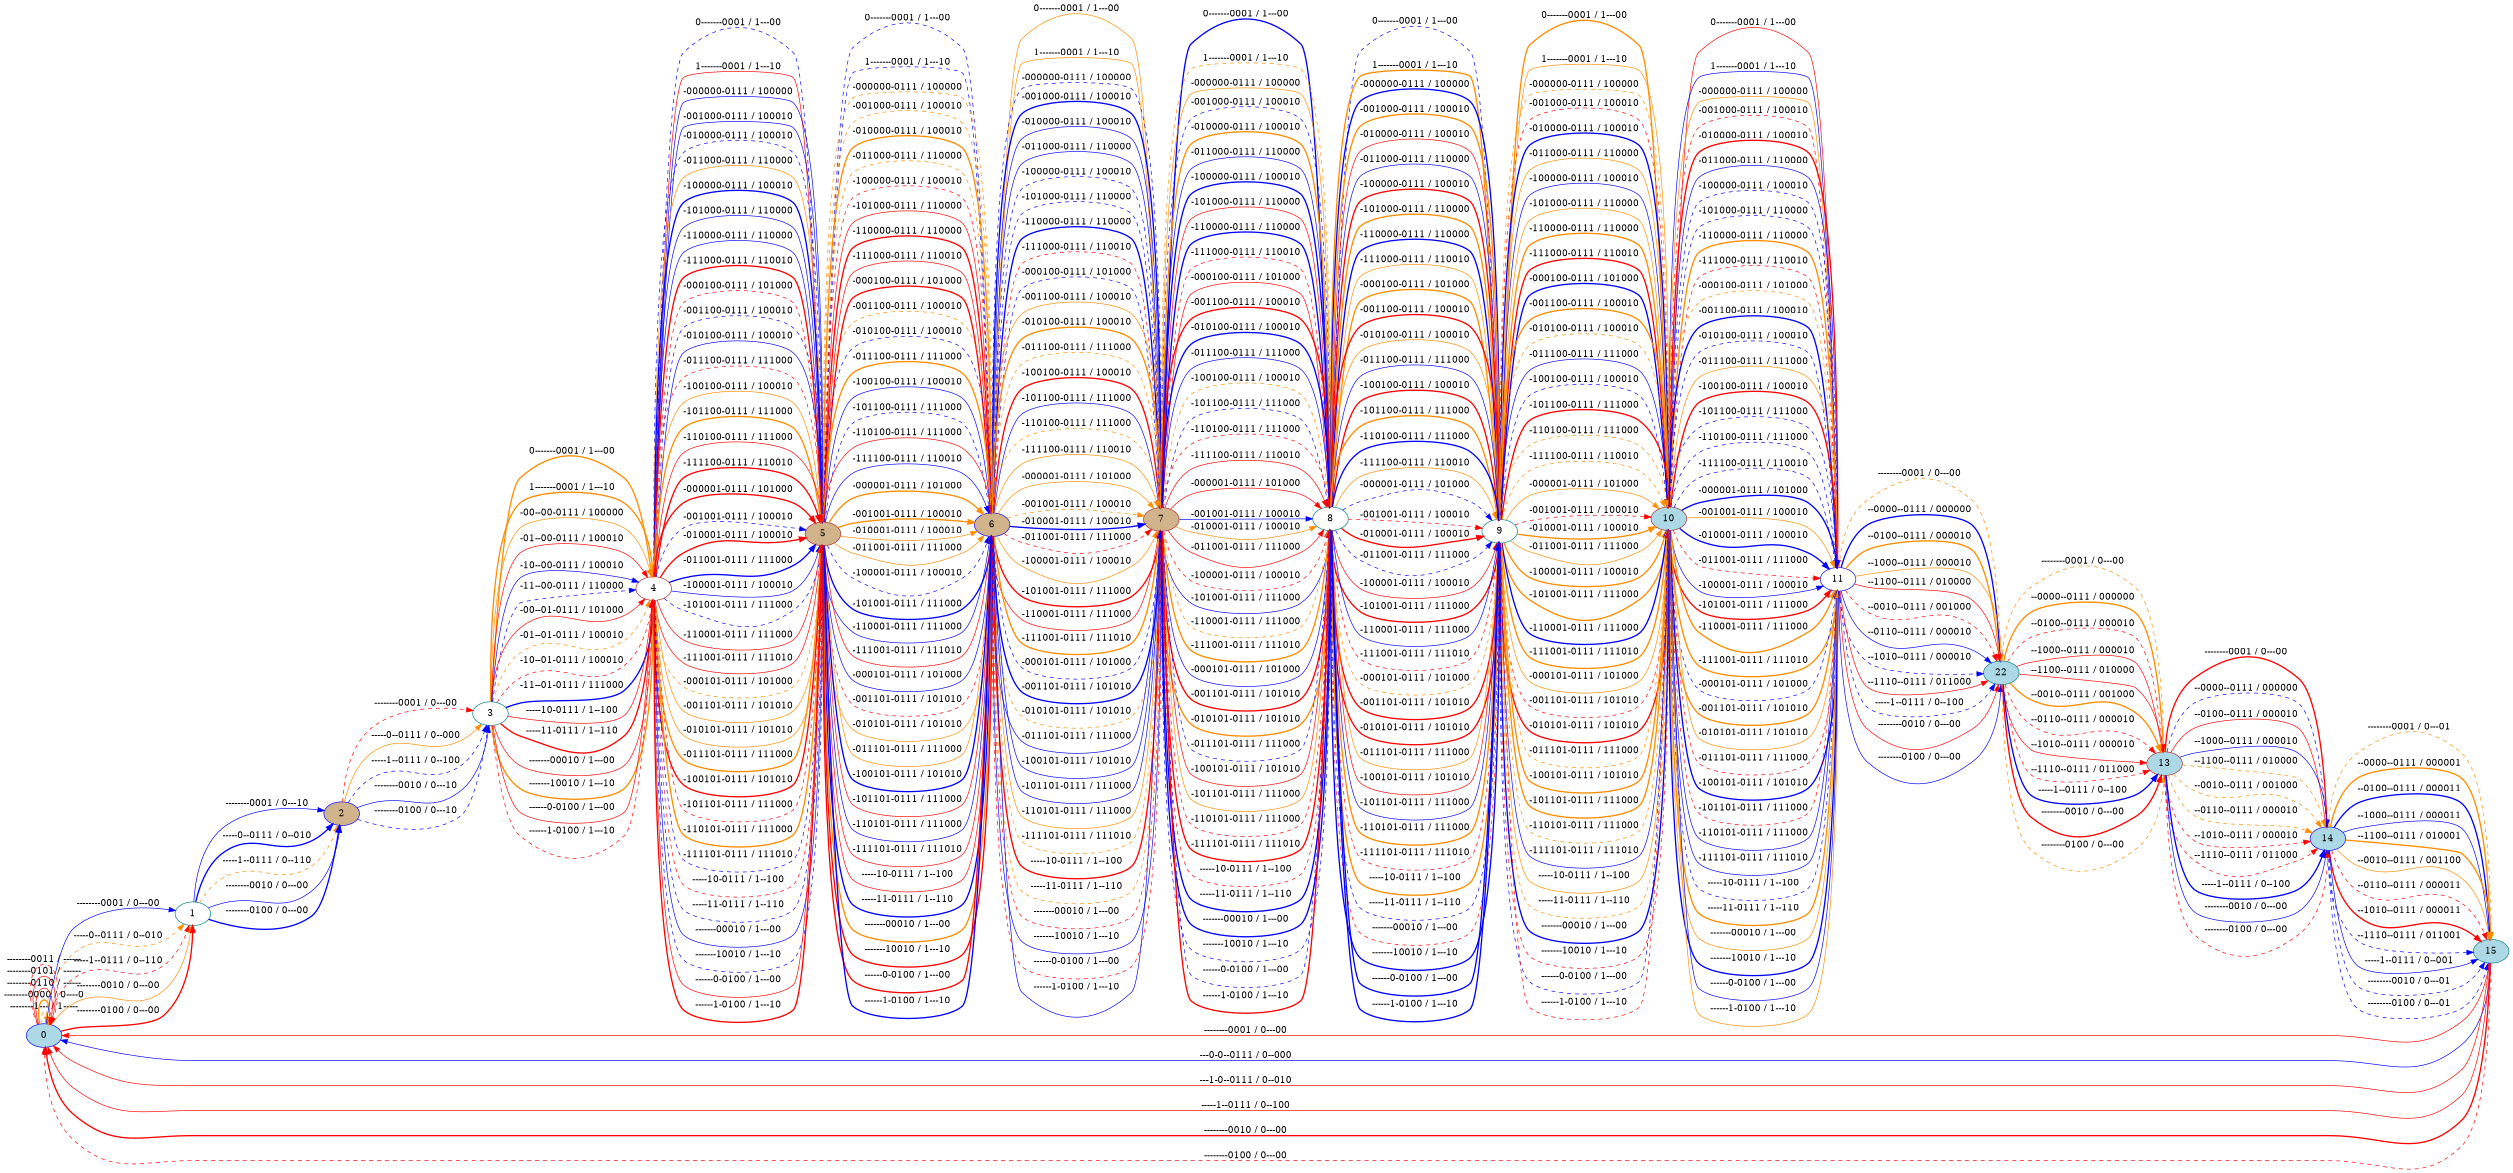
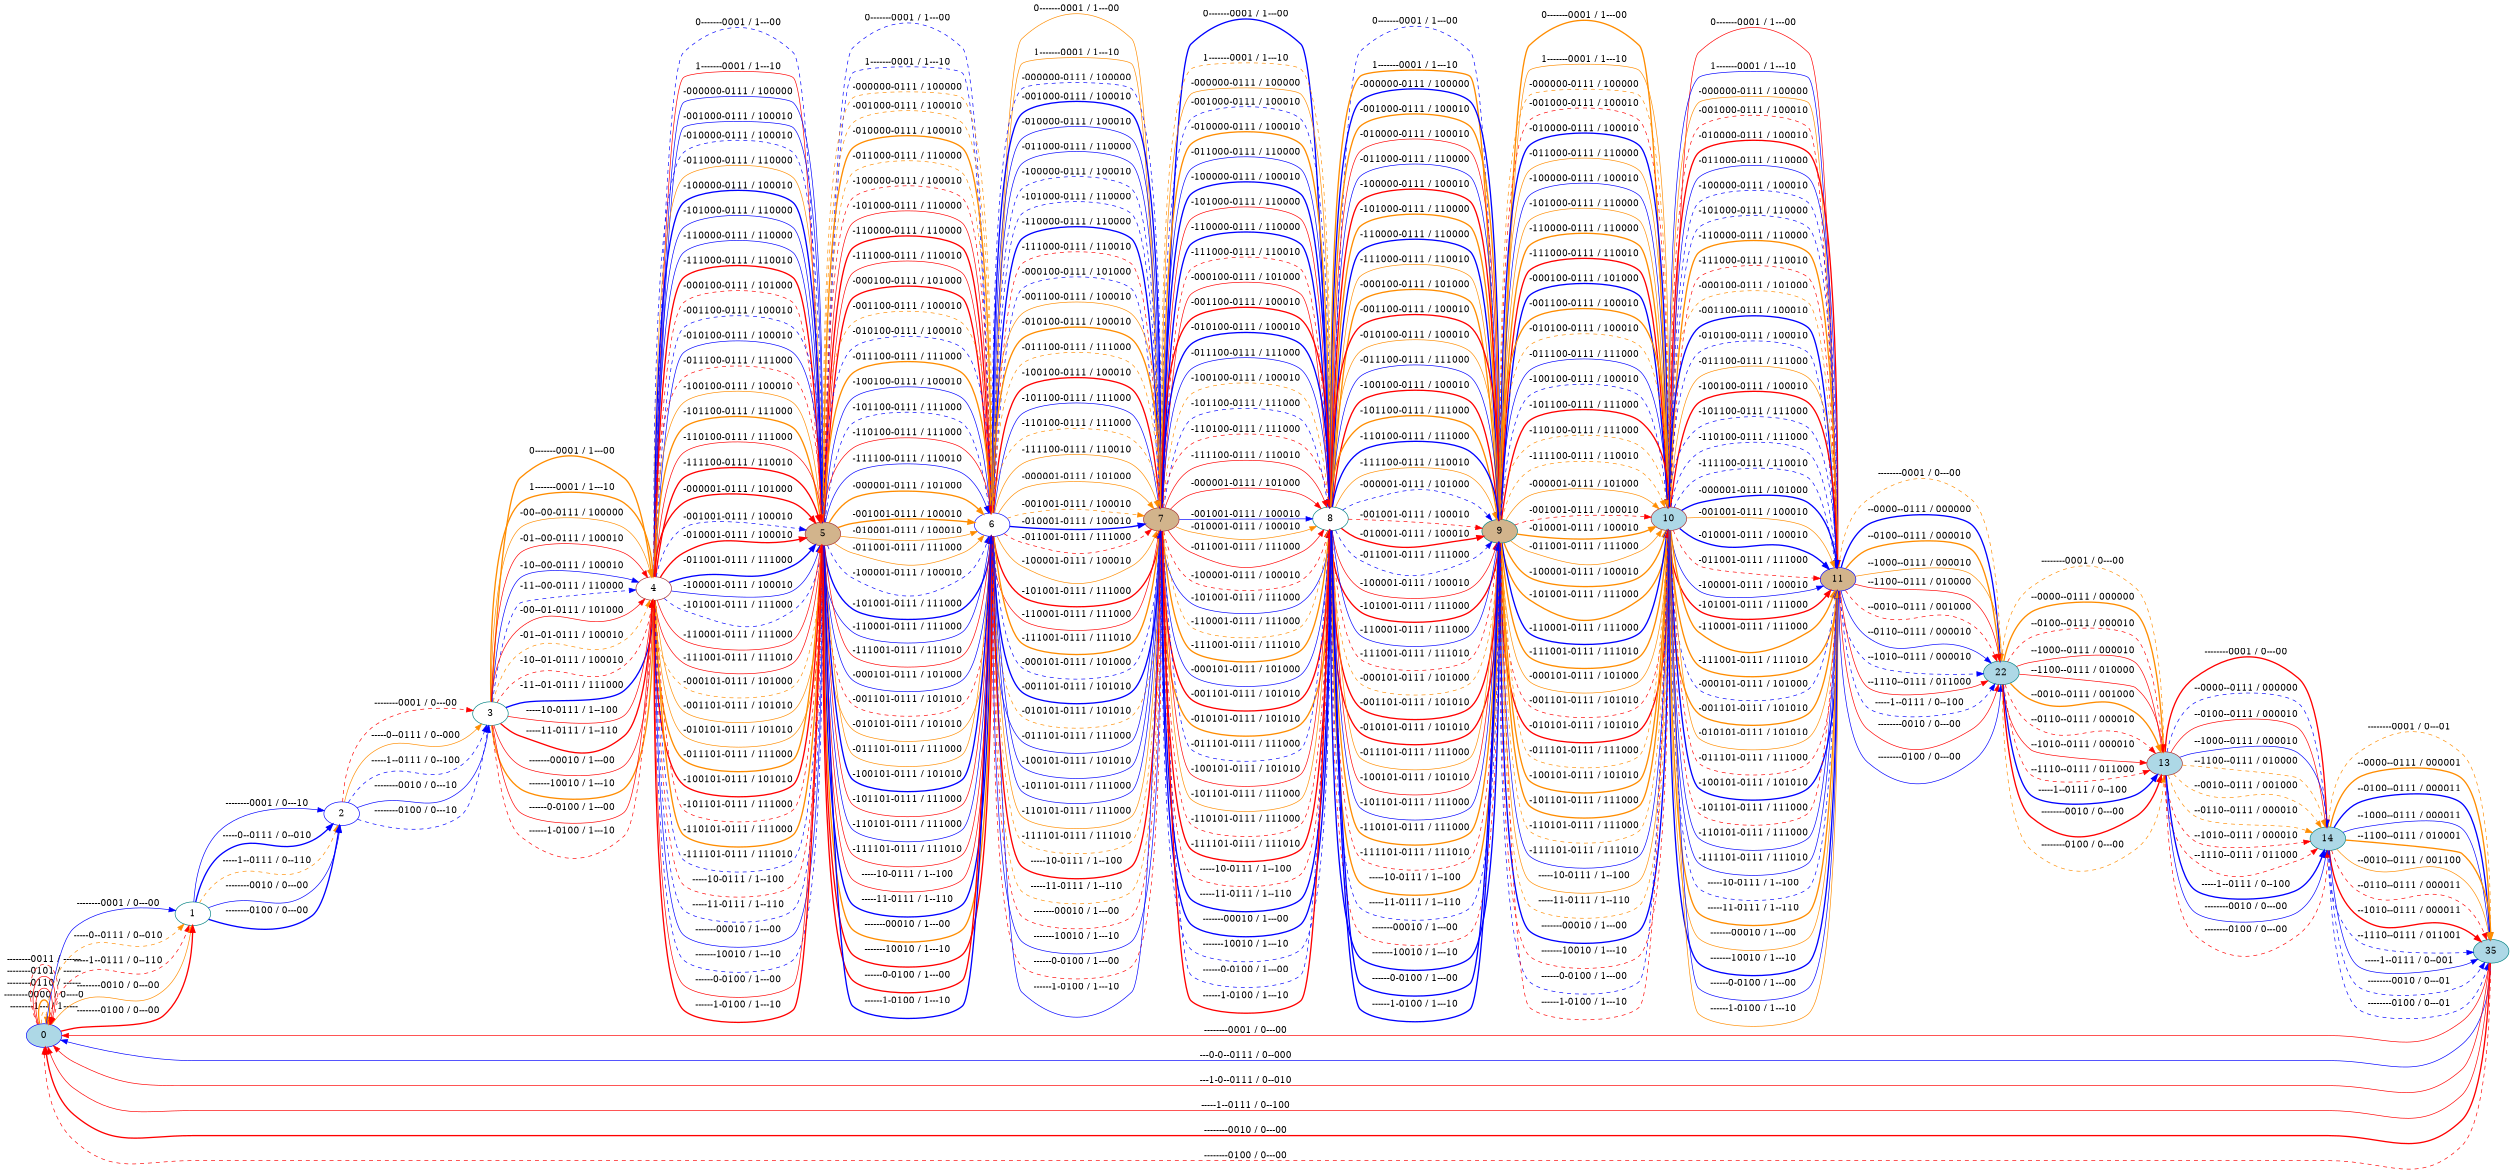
node "6": fillcolor tan -> white
node "9": fillcolor white -> tan
node "11": fillcolor white -> tan
node "2": fillcolor tan -> white
node "14": color blue -> teal
node "15": label "15" -> "35"
